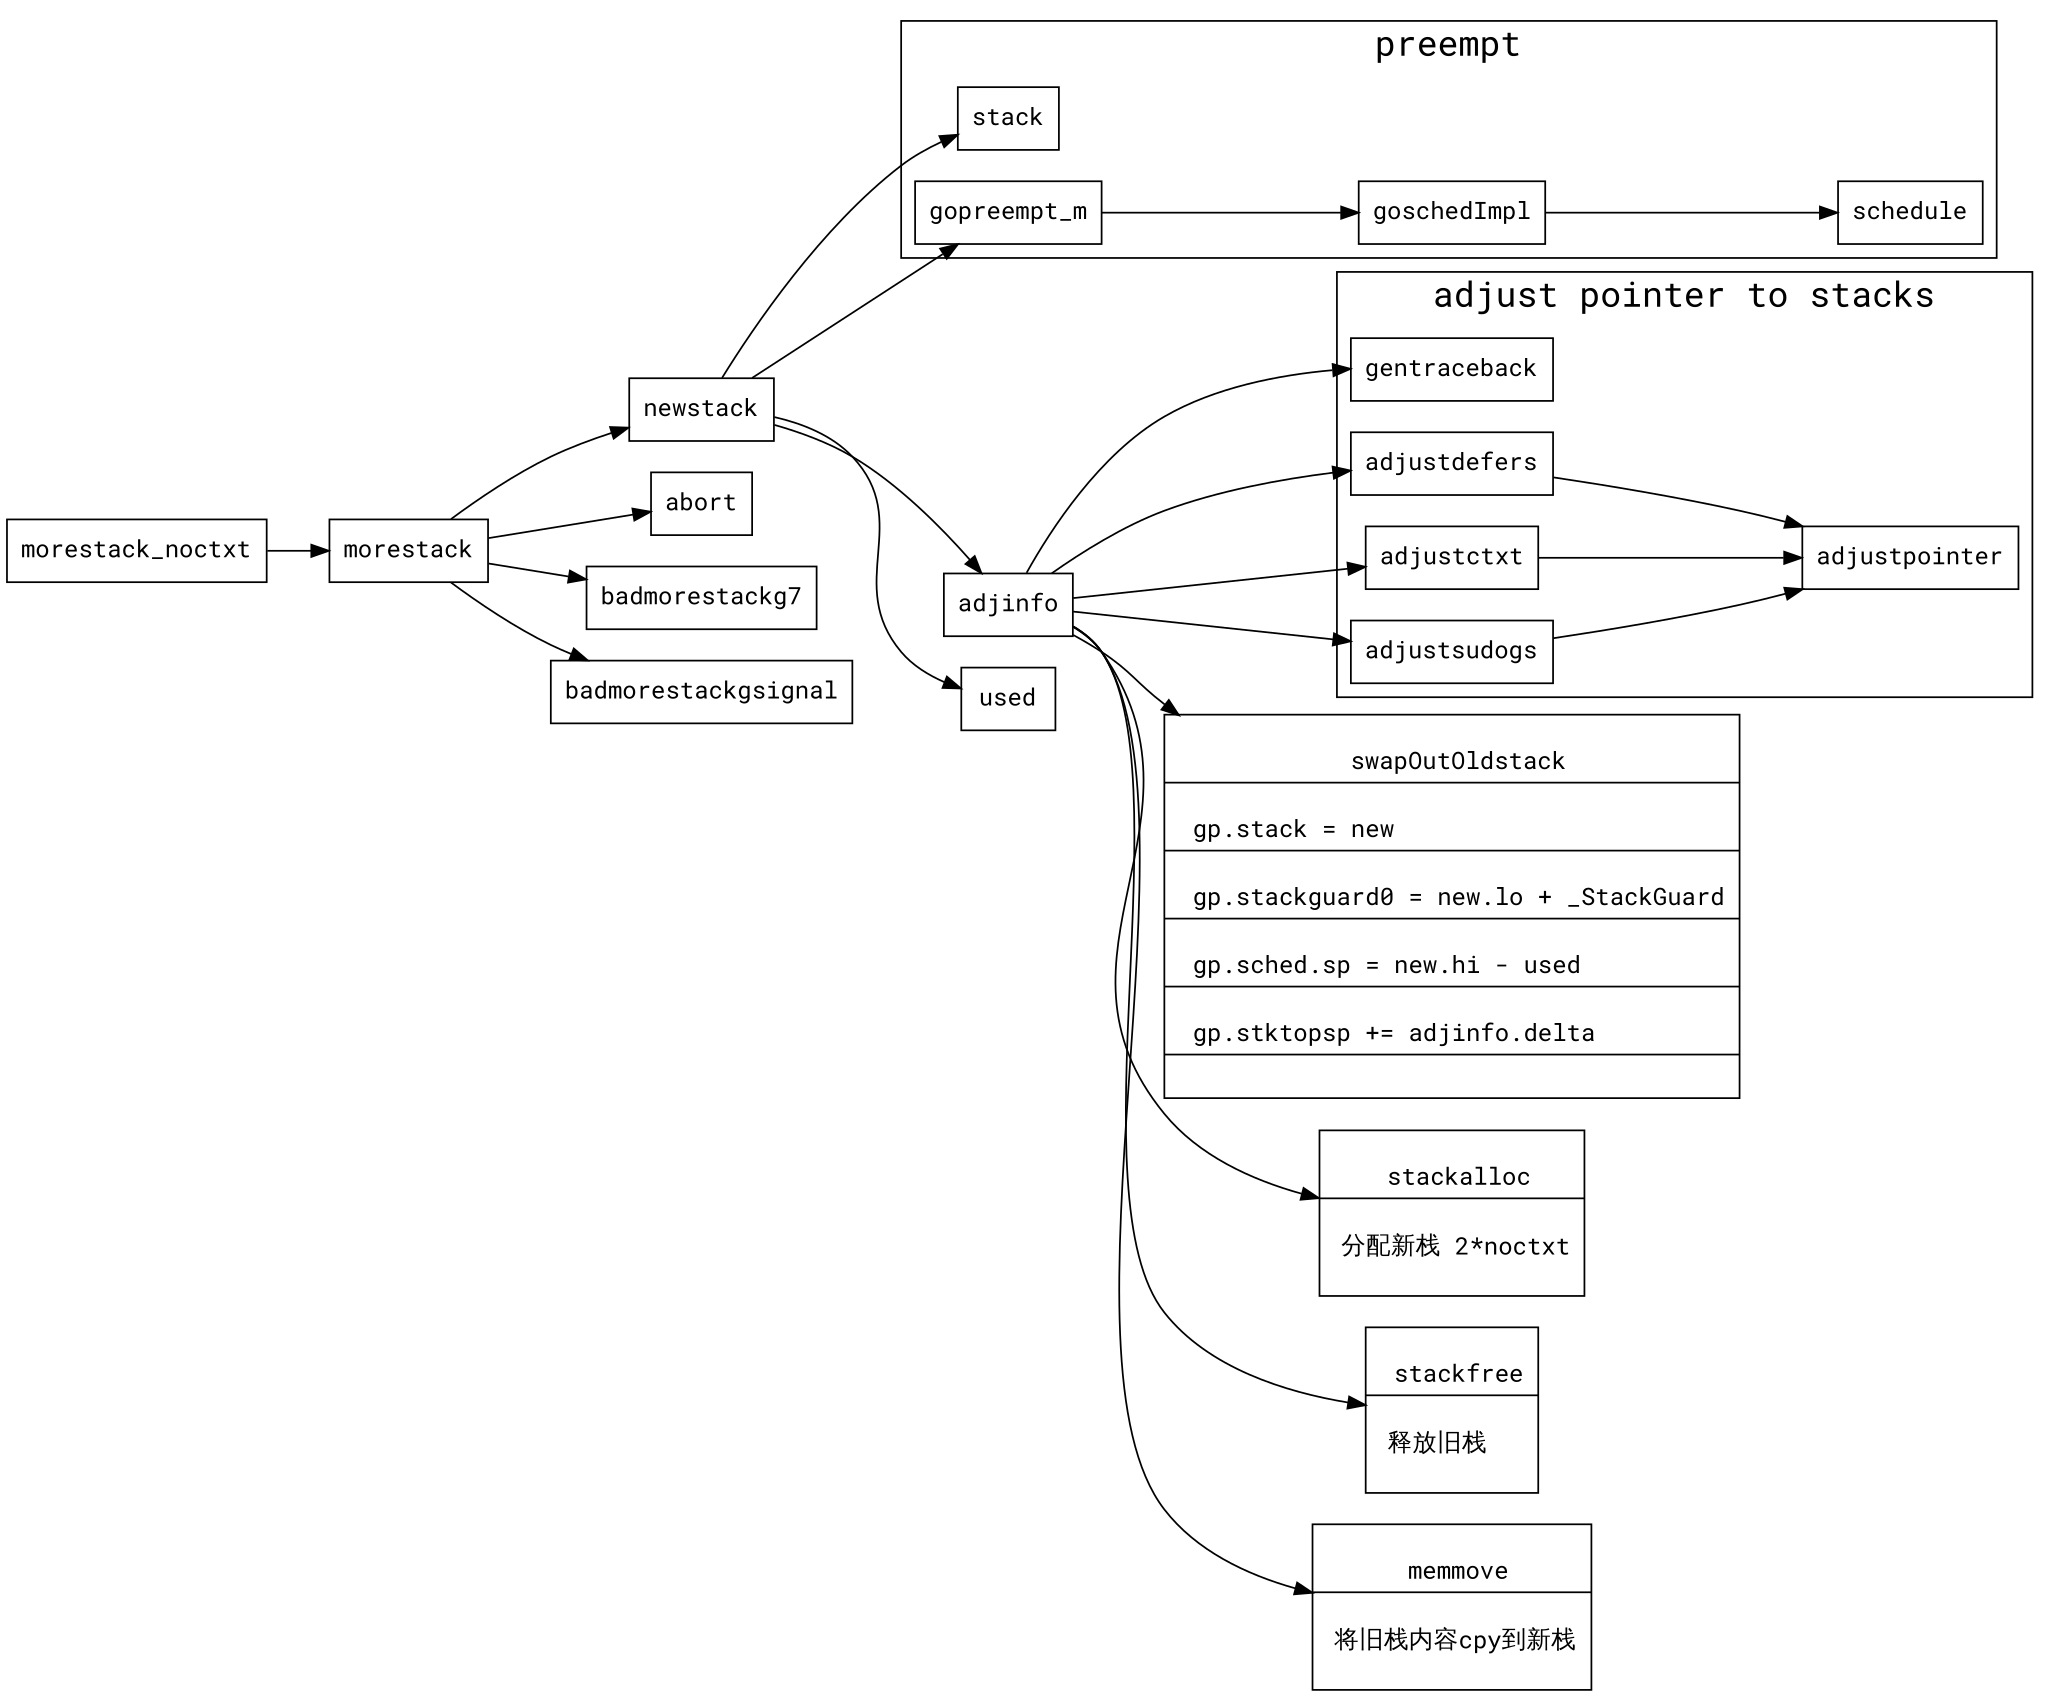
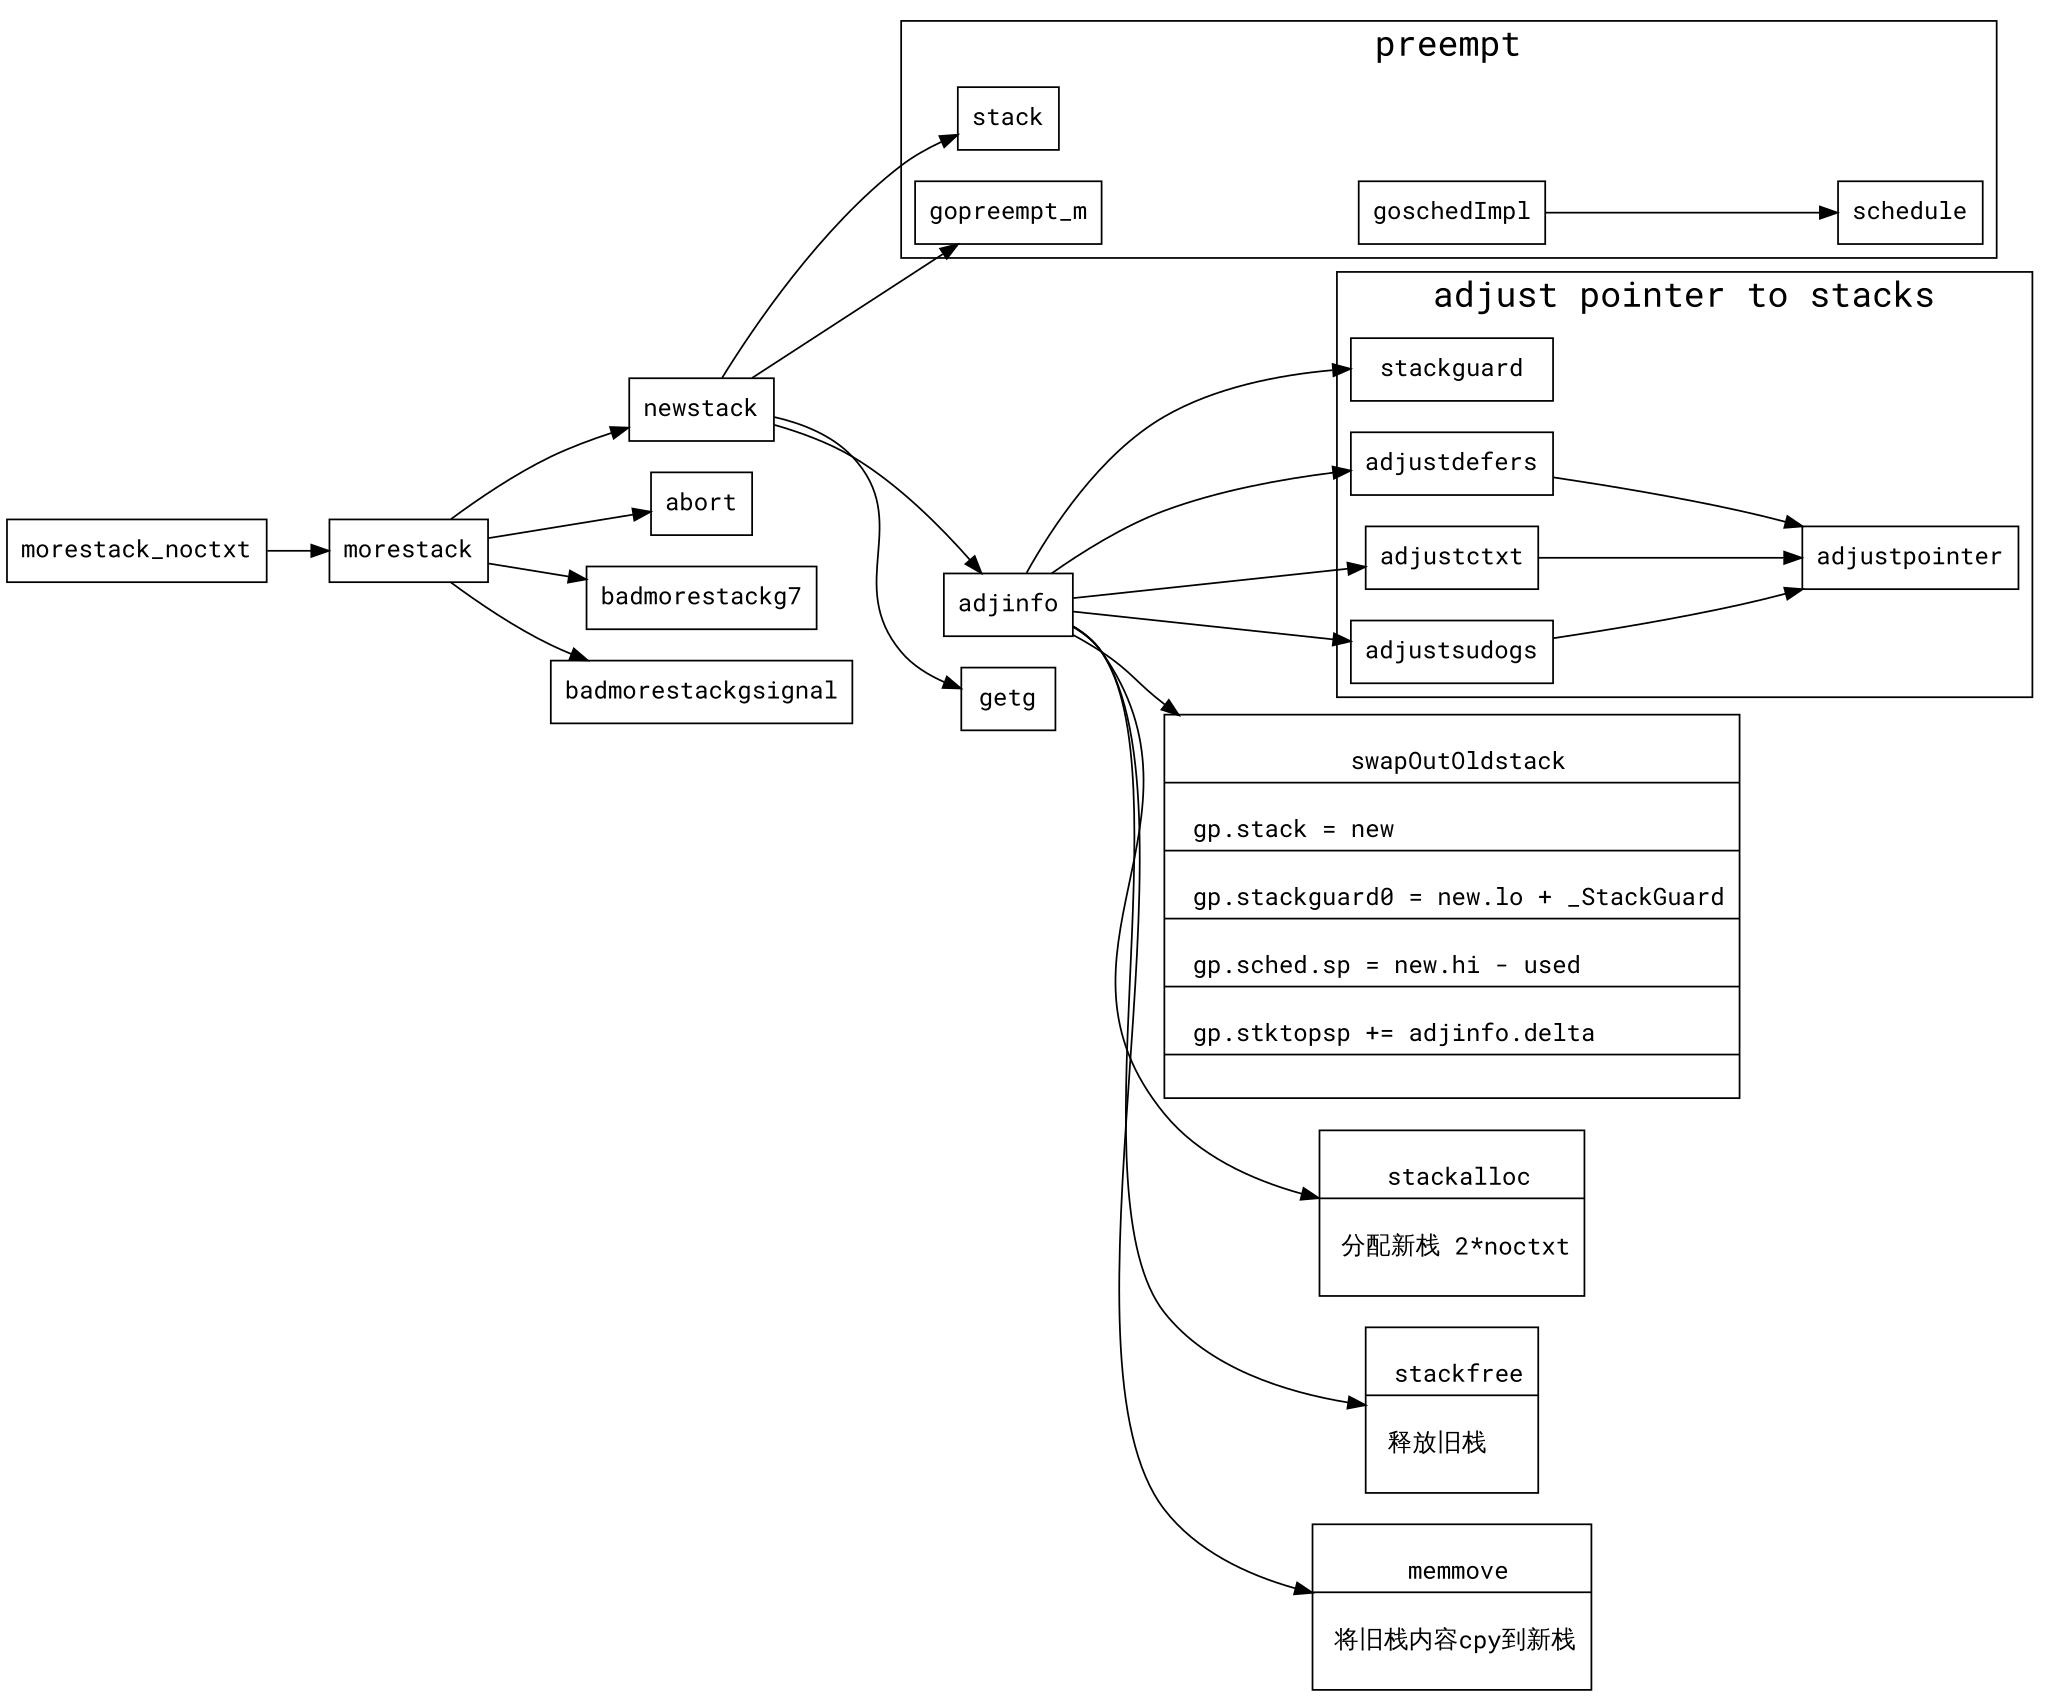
edge "gopreempt_m" -> "goschedImpl": removed
node "gentraceback": label "gentraceback" -> "stackguard"
node "used": label "used" -> "getg"
